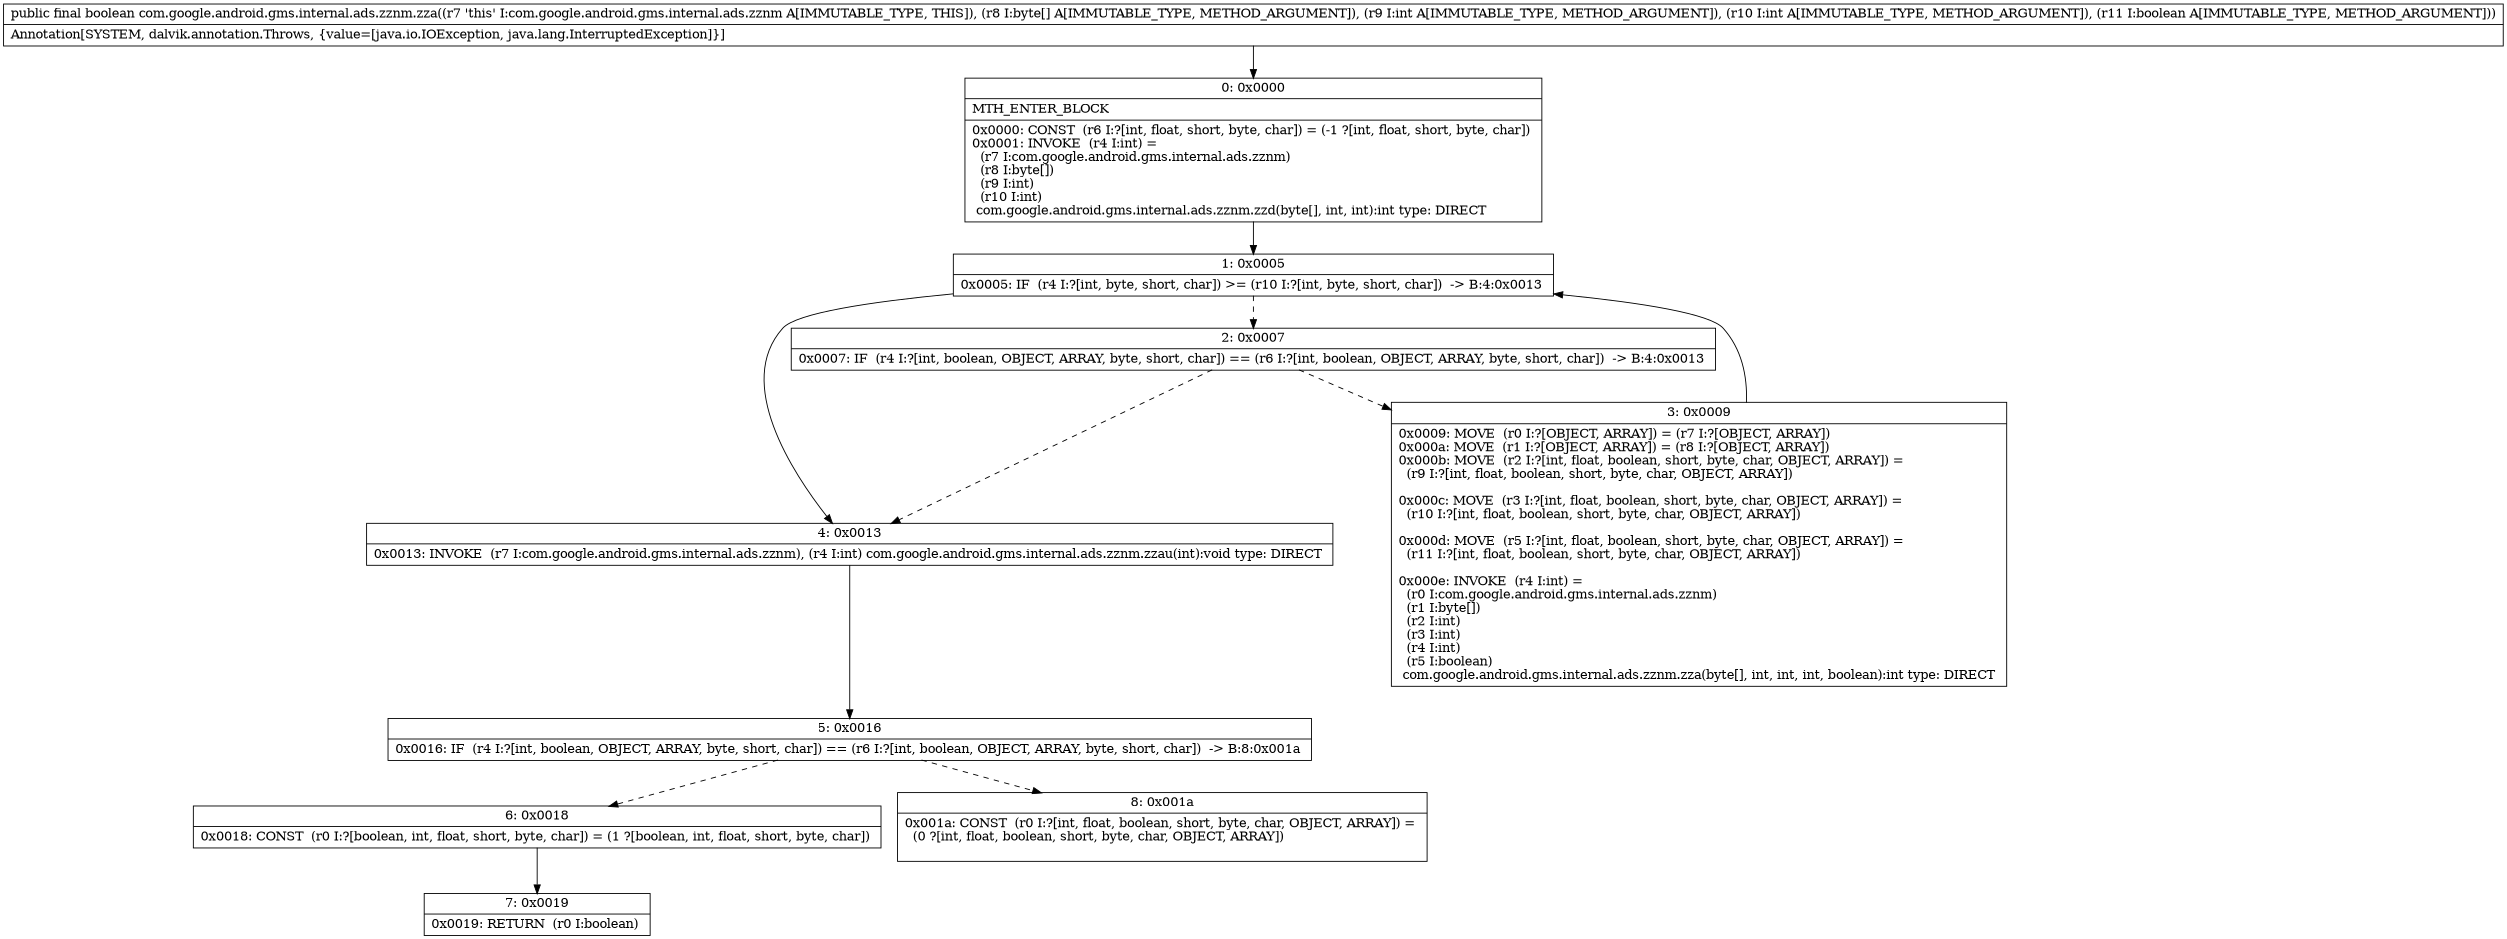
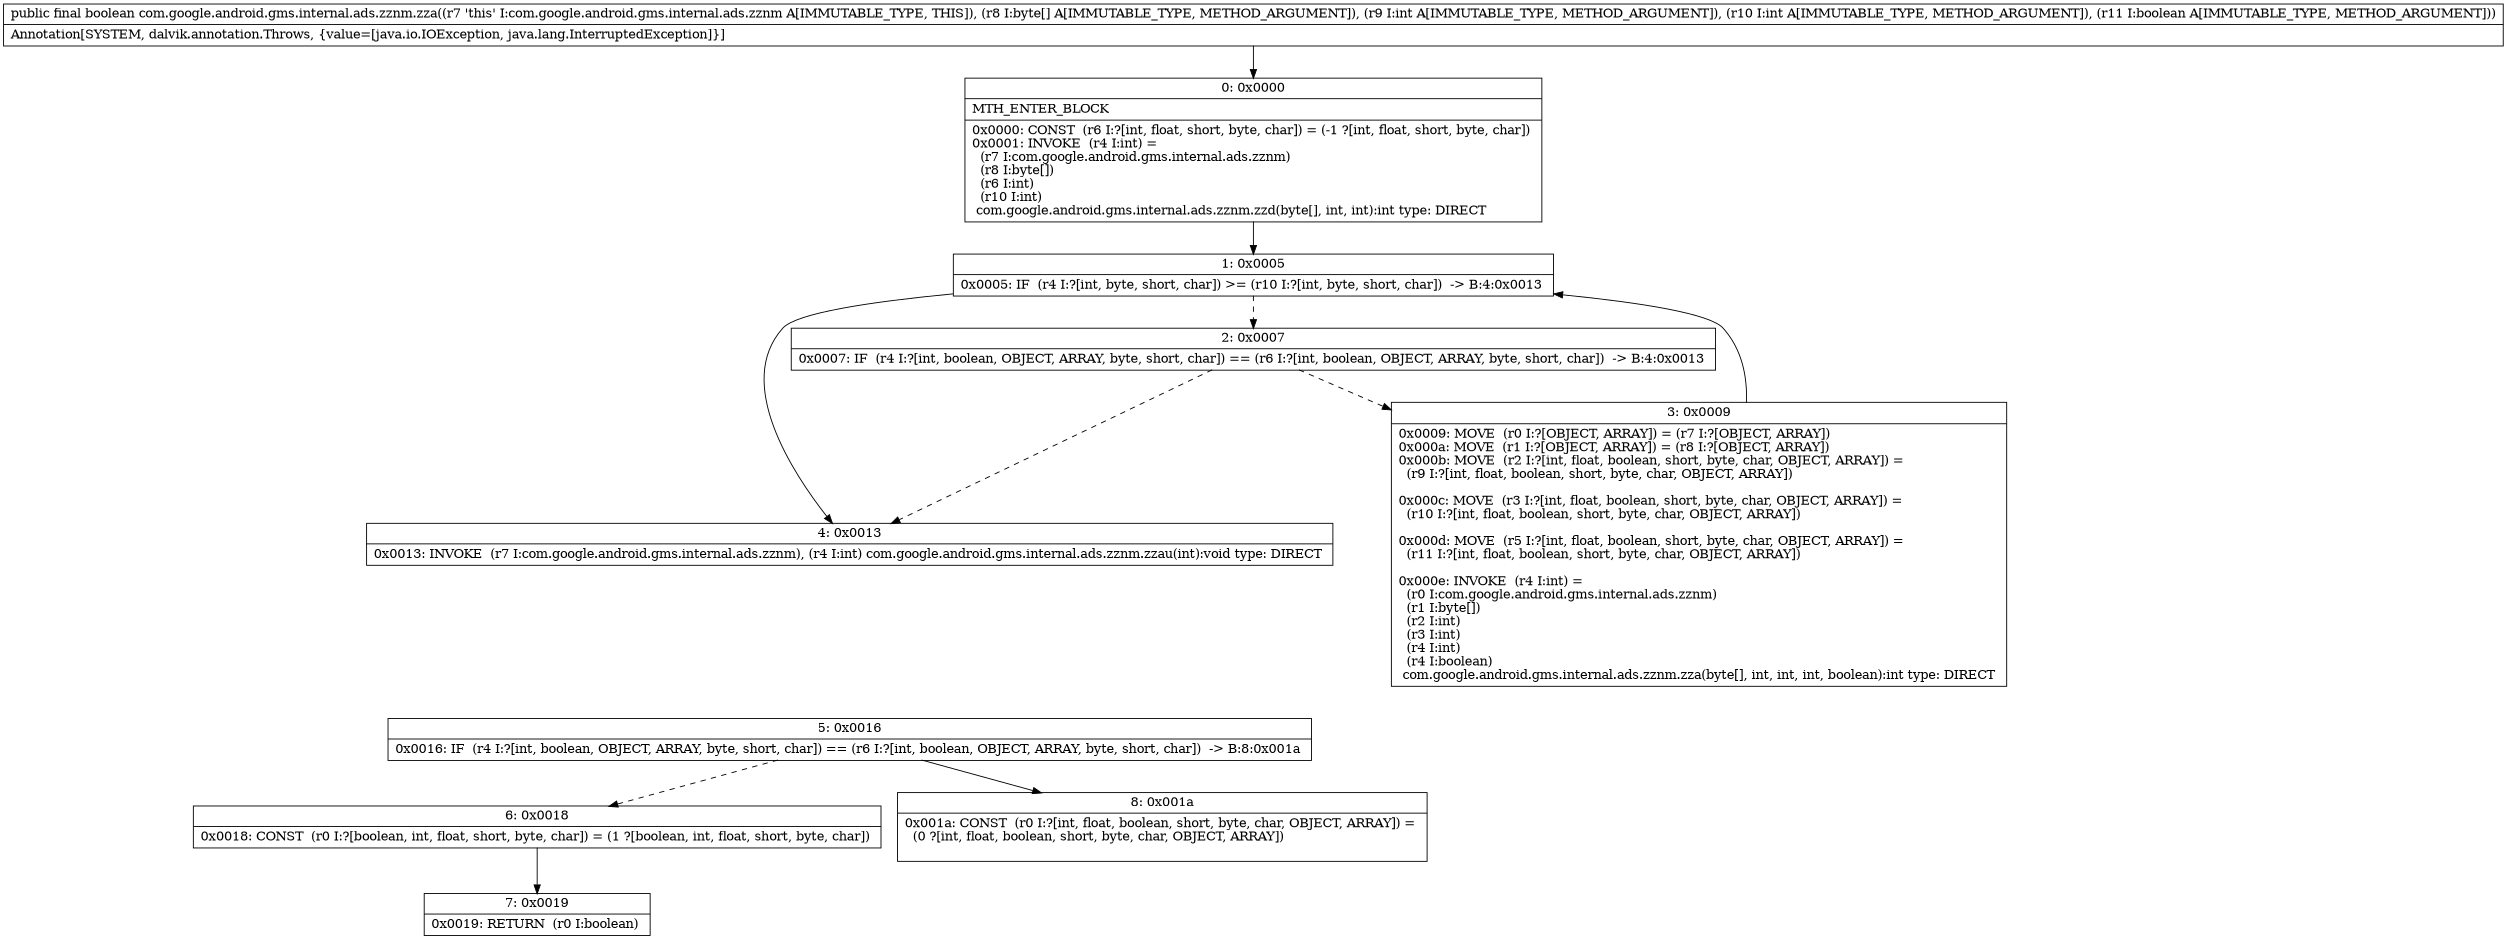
node "0: 0x0000": text "(r9 I:int)" -> "(r6 I:int)"
edge "4: 0x0013" -> "5: 0x0016": removed
node "3: 0x0009": text "(r5 I:boolean)" -> "(r4 I:boolean)"
edge "5: 0x0016" -> "8: 0x001a": style dashed -> solid
